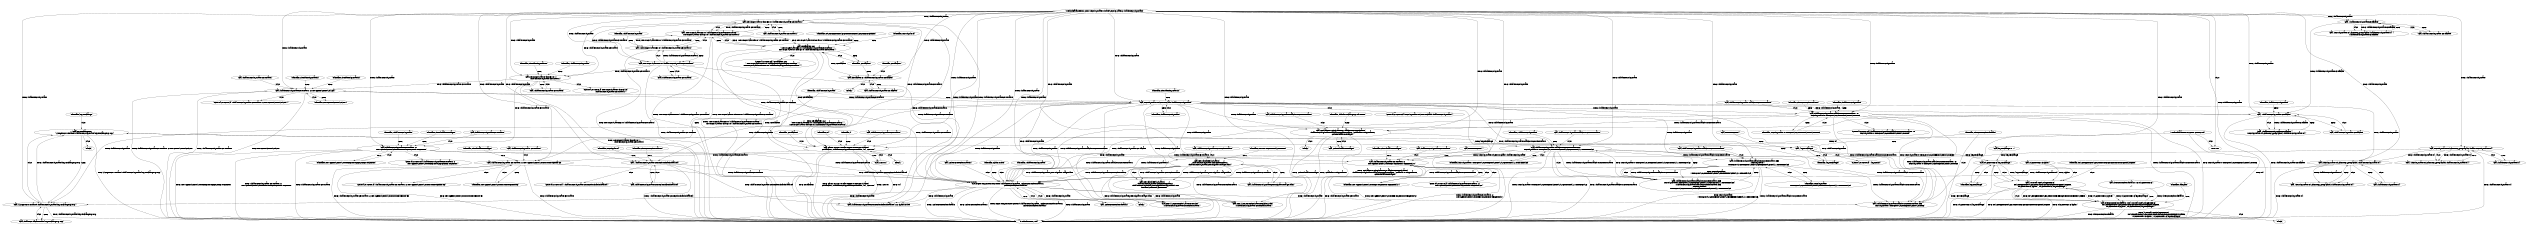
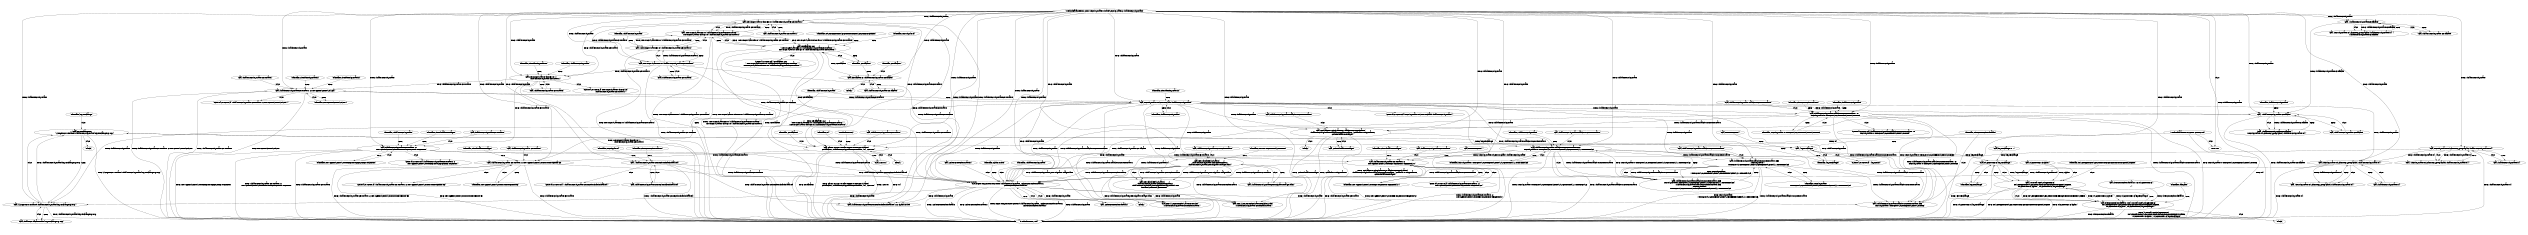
edge "(Call,security_state::IsSHA1InChain(visible_security_state))" -> "(Call,!visible_security_state.connection_info_initialized)": removed, label "DDG: visible_security_state"
node "(Identifier,old_show_change_pw_buttons)": removed
node "(Identifier,i)": label "(Identifier,i)" -> "(MethodReturn,i)"
